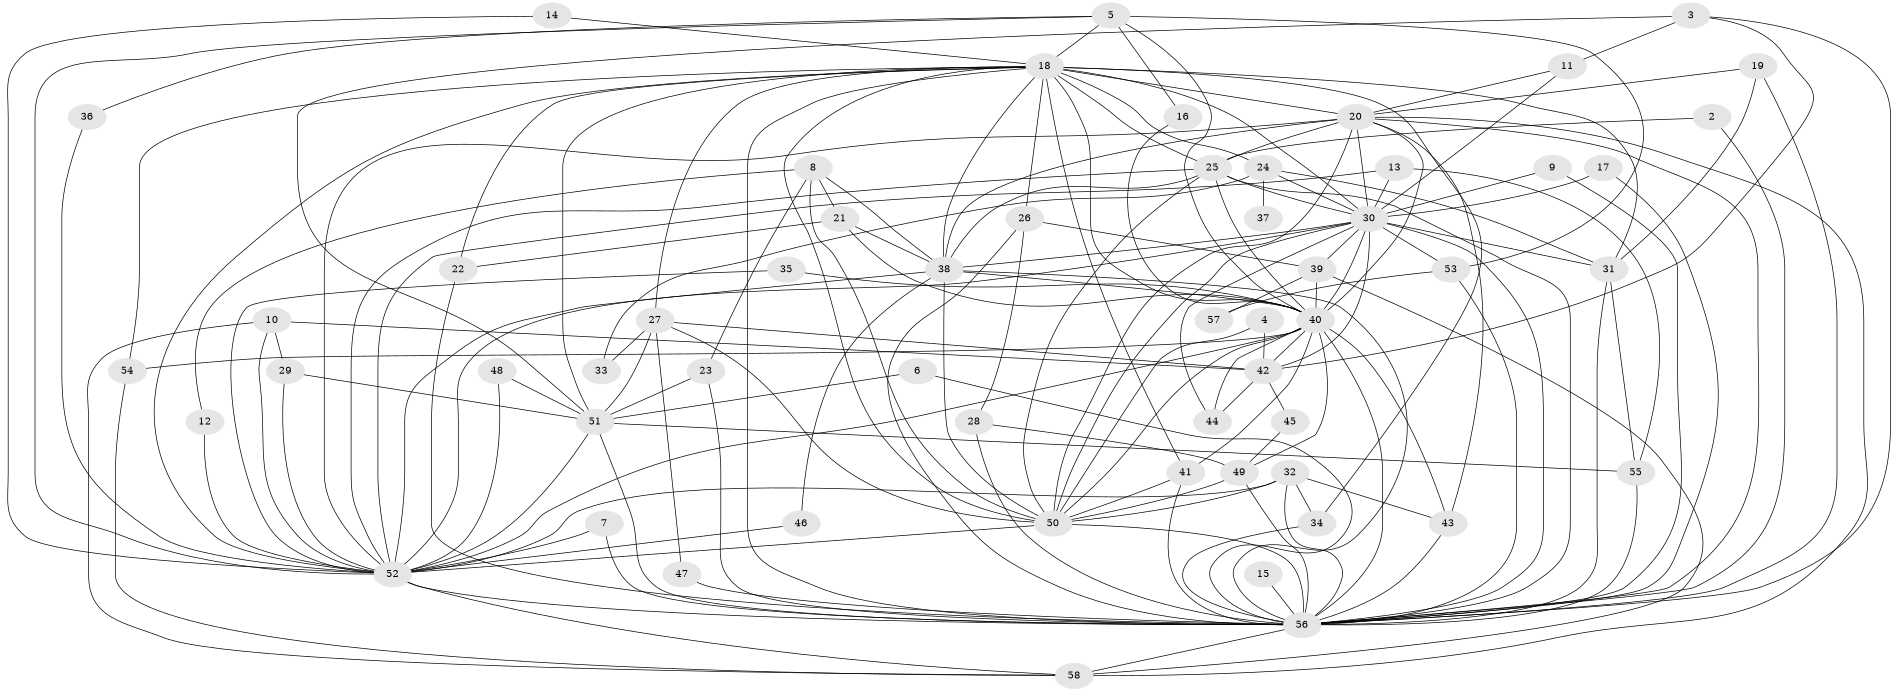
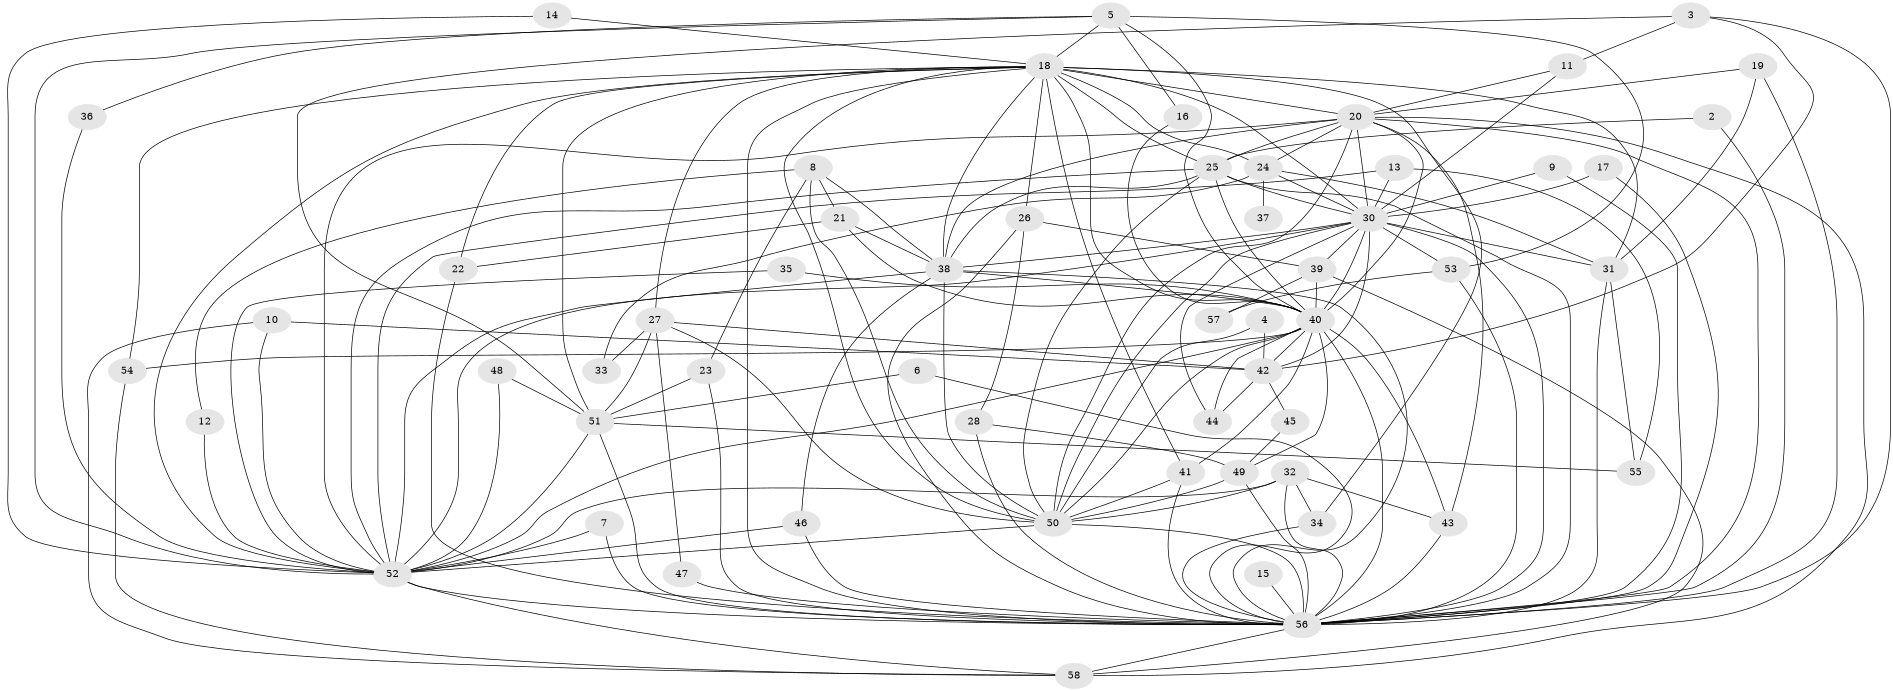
edge "20" -- "24": added
node "29": removed
edge "55" -- "56": now "46" -- "56"
